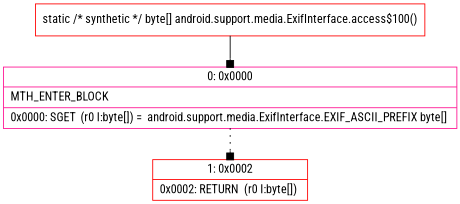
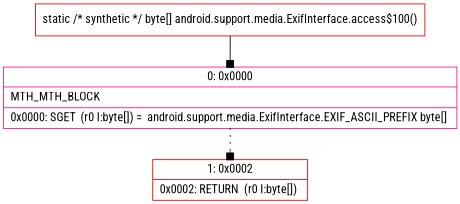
node "0: 0x0000": text "MTH_ENTER_BLOCK" -> "MTH_MTH_BLOCK"
